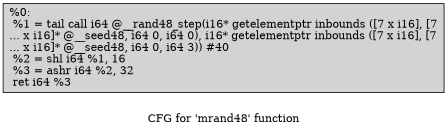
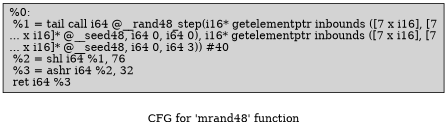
node "%0:": text "%2 = shl i64 %1, 16" -> "%2 = shl i64 %1, 76"
